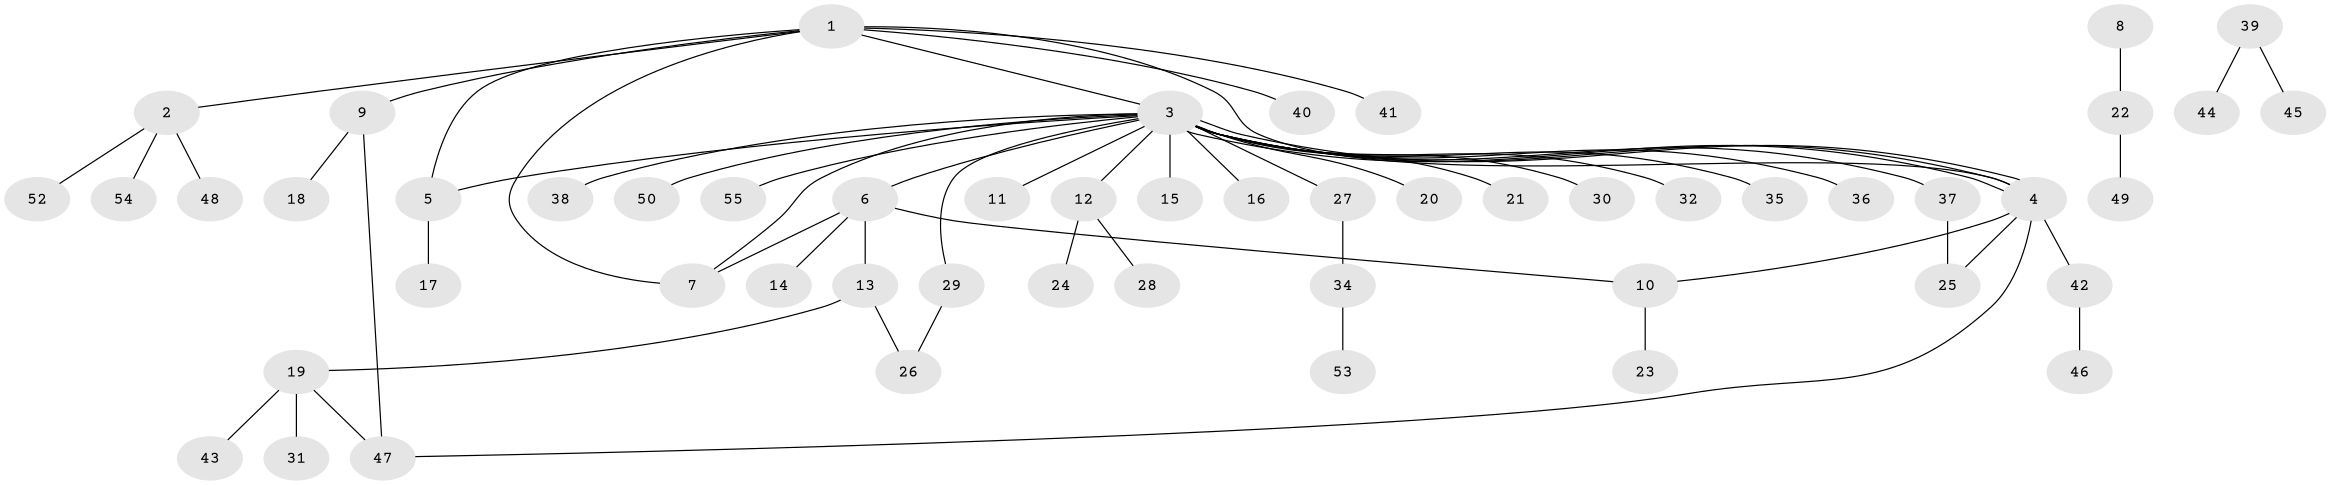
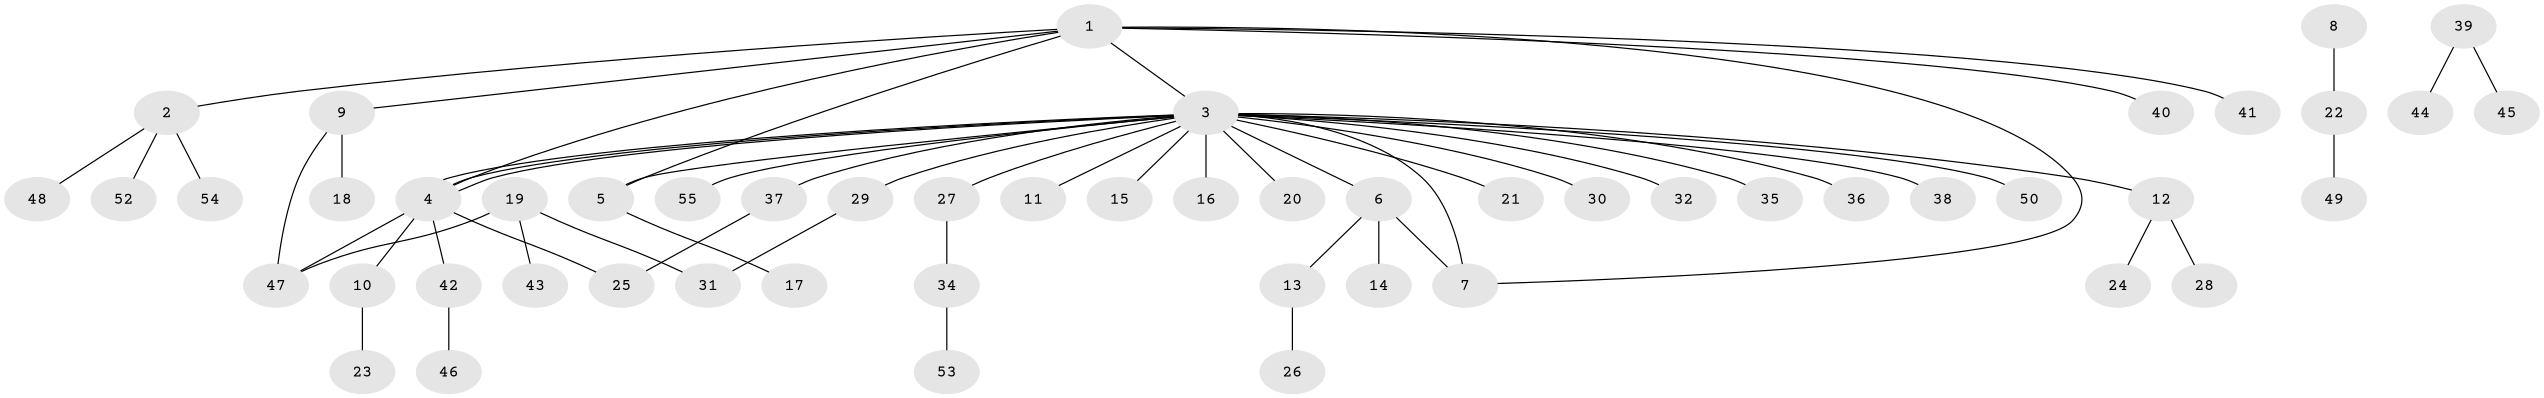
edge "6" -- "10": removed
edge "29" -- "26": now "29" -- "31"
edge "13" -- "19": removed
